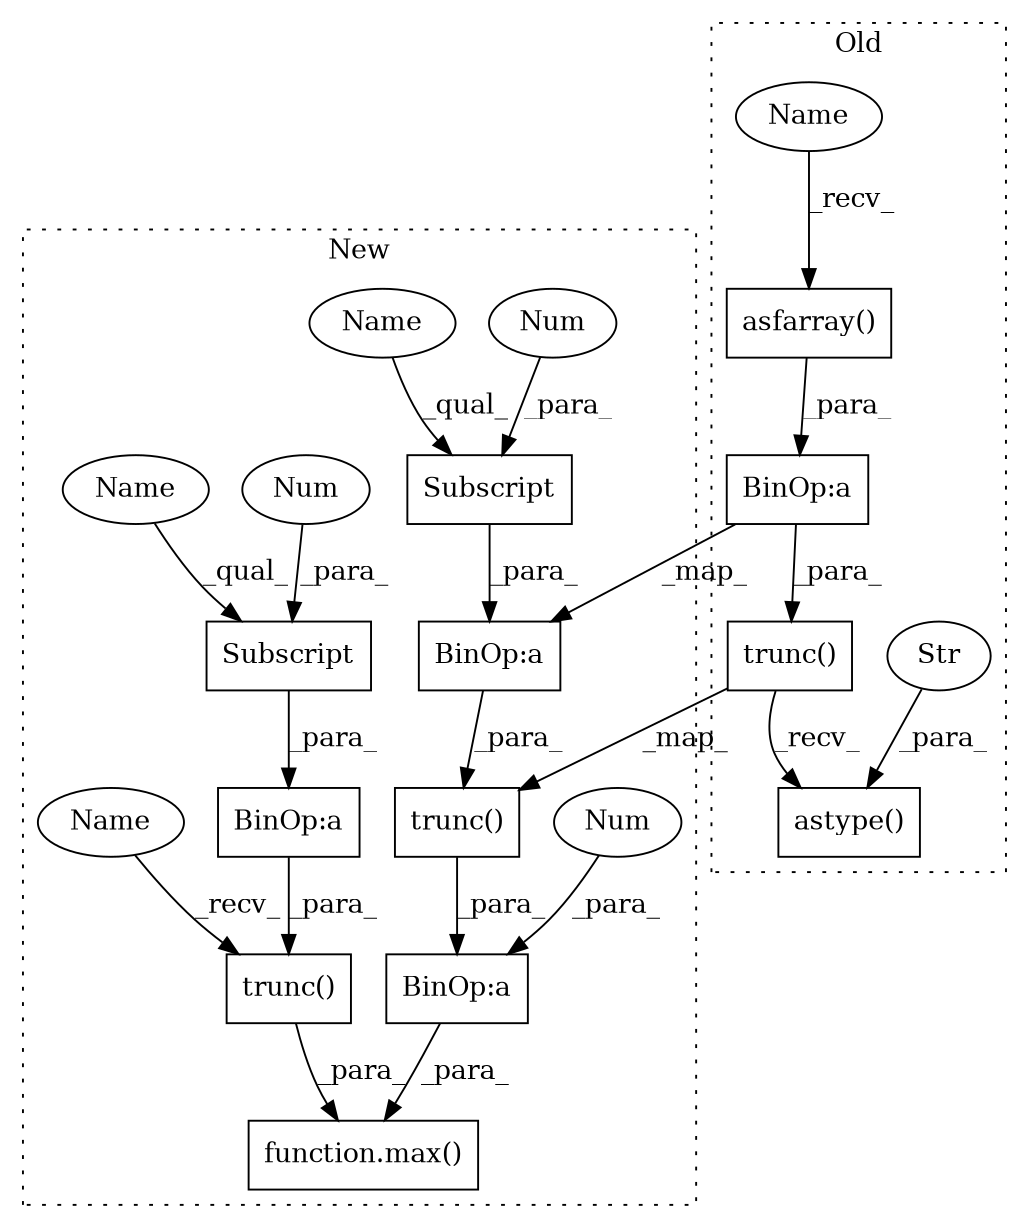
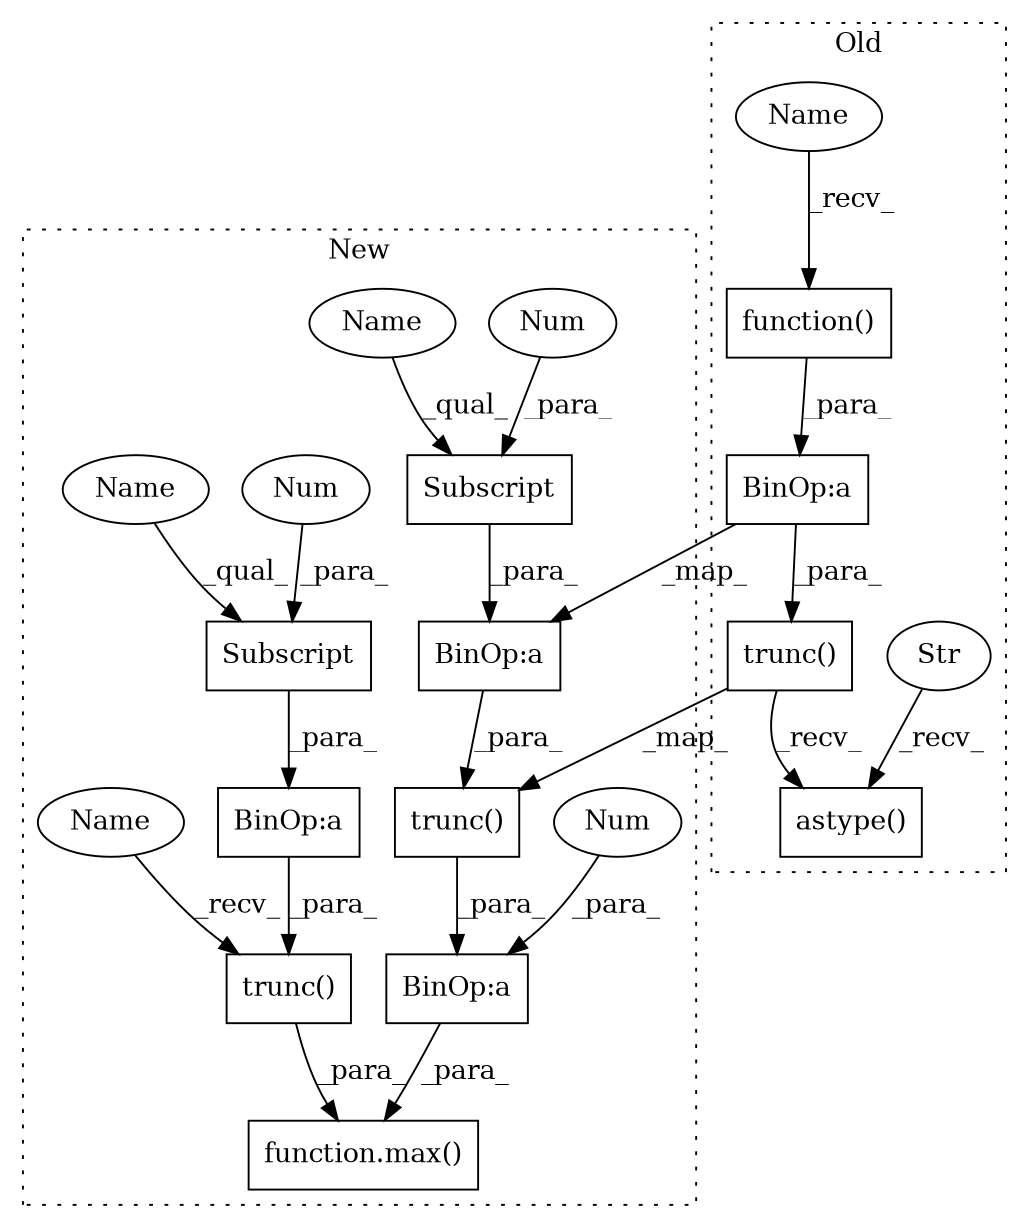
node "asfarray()": label "asfarray()" -> "function()"
edge "Str" -> "astype()": label "_para_" -> "_recv_"
